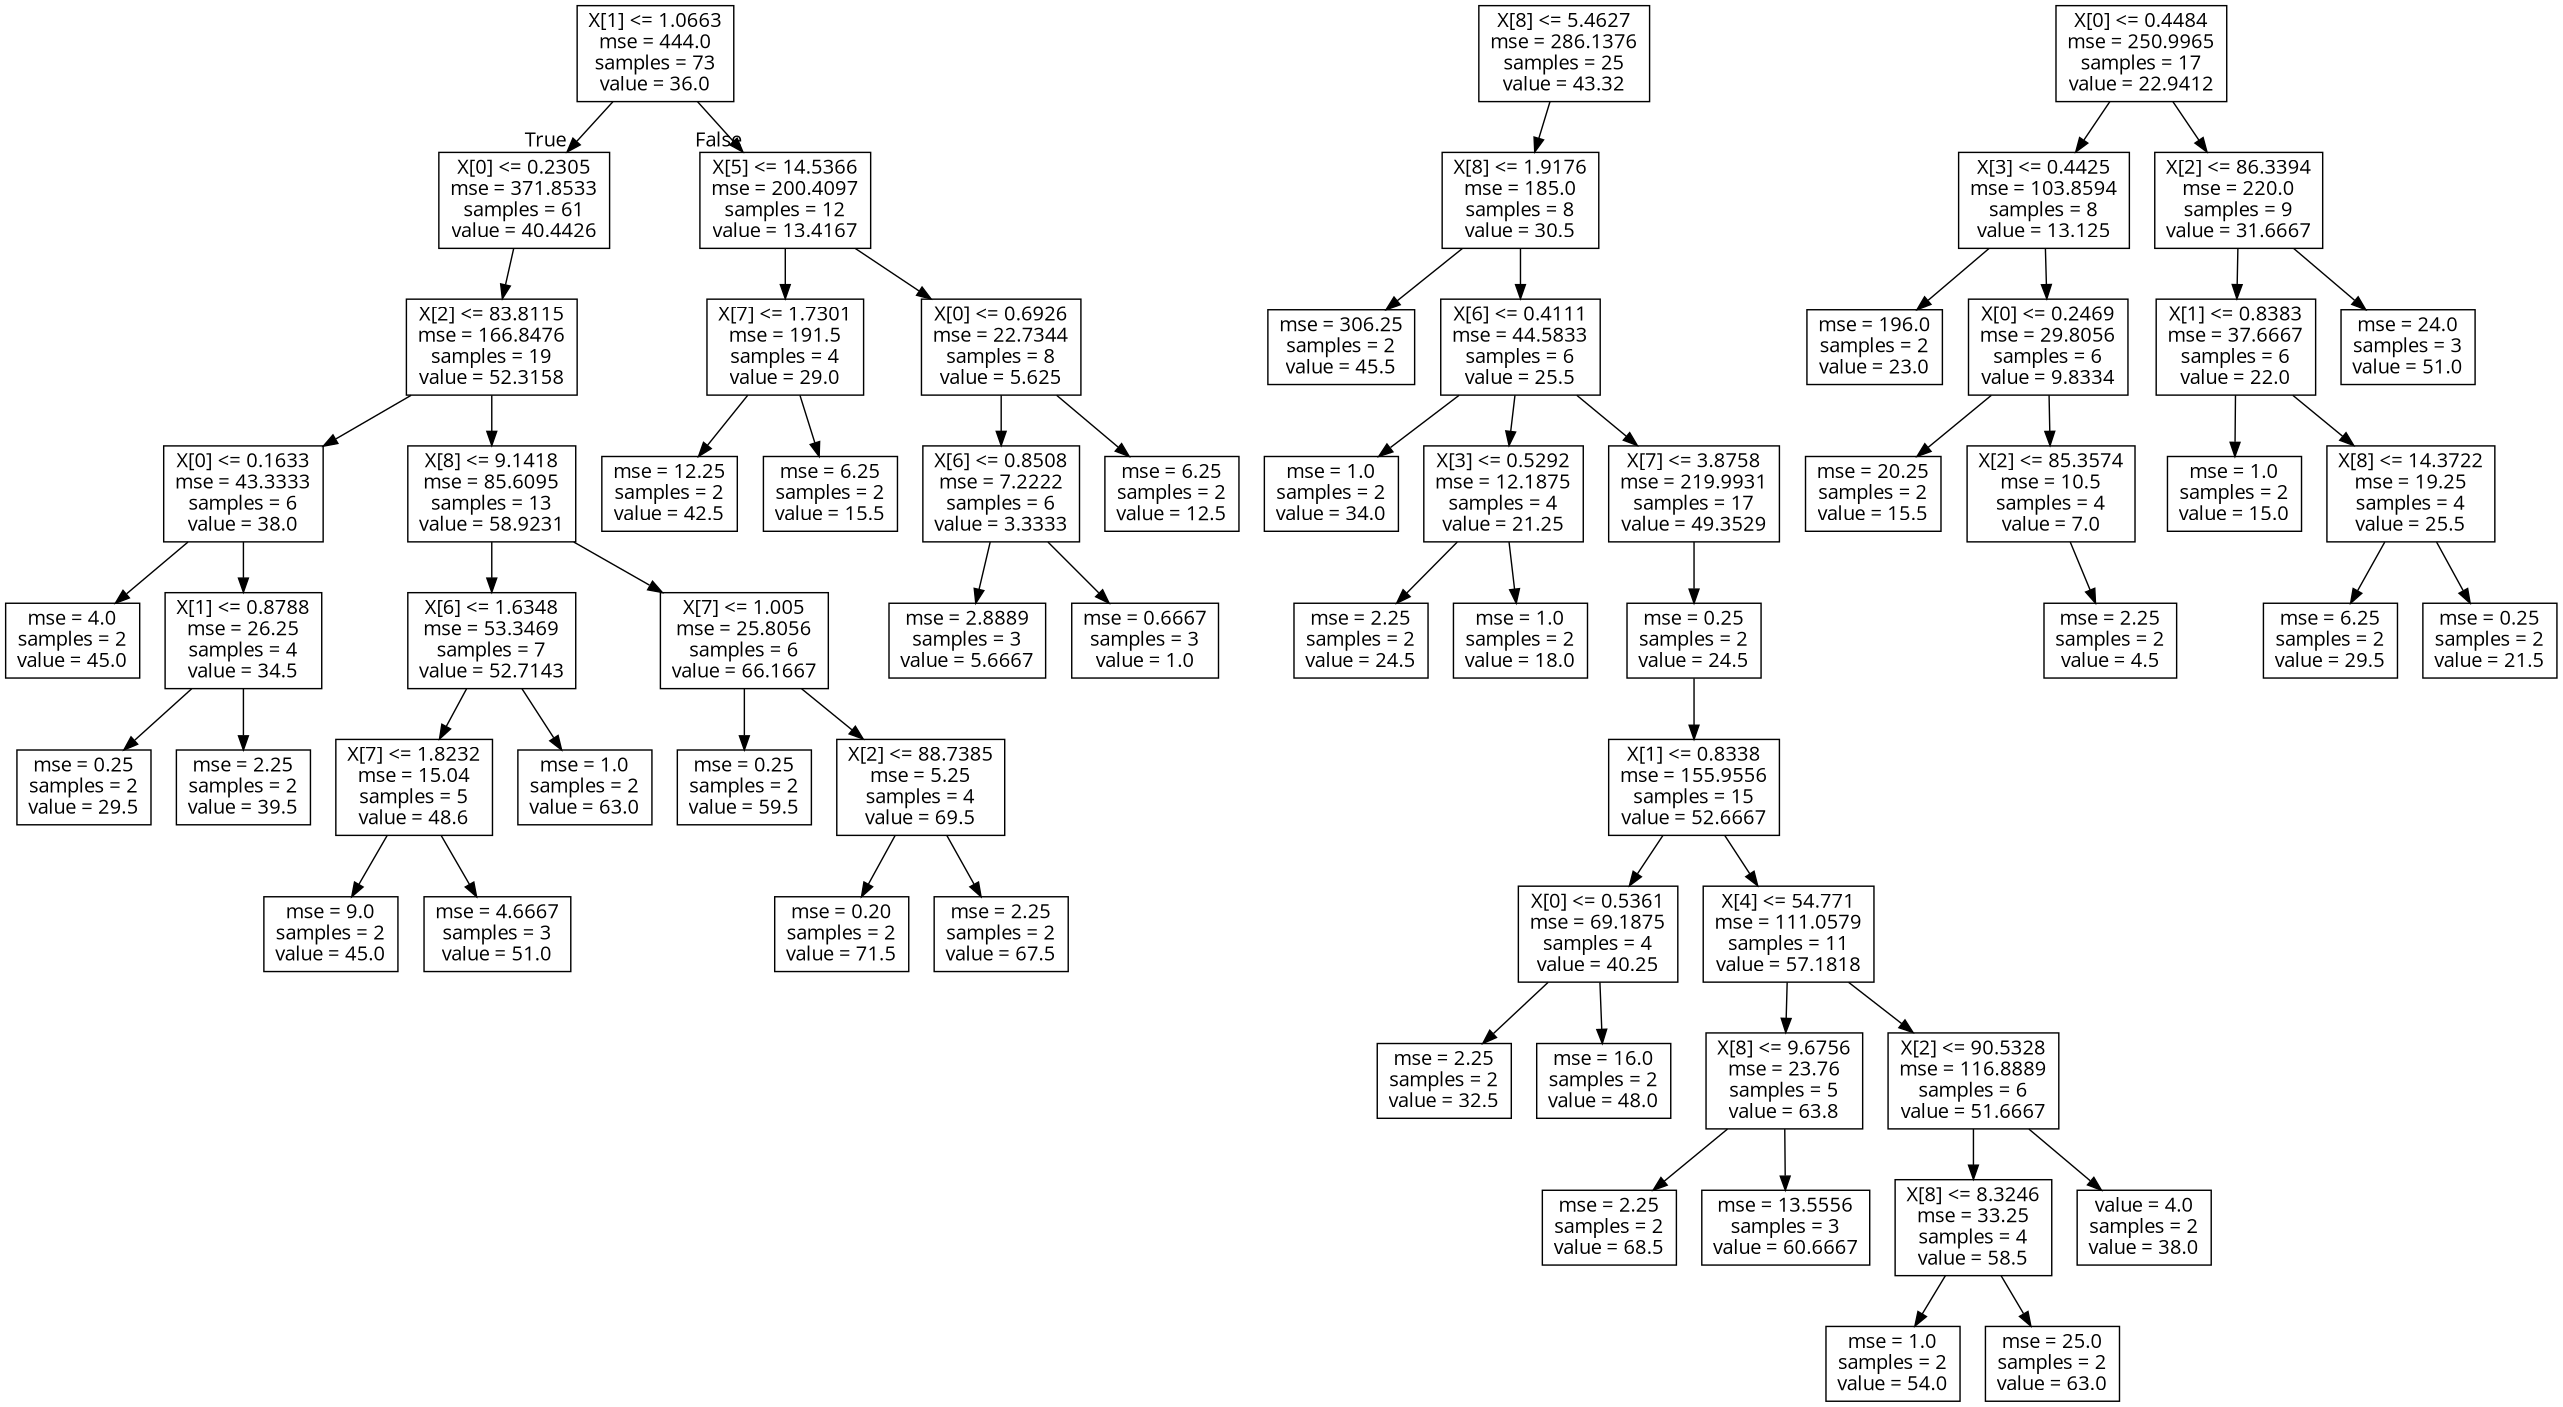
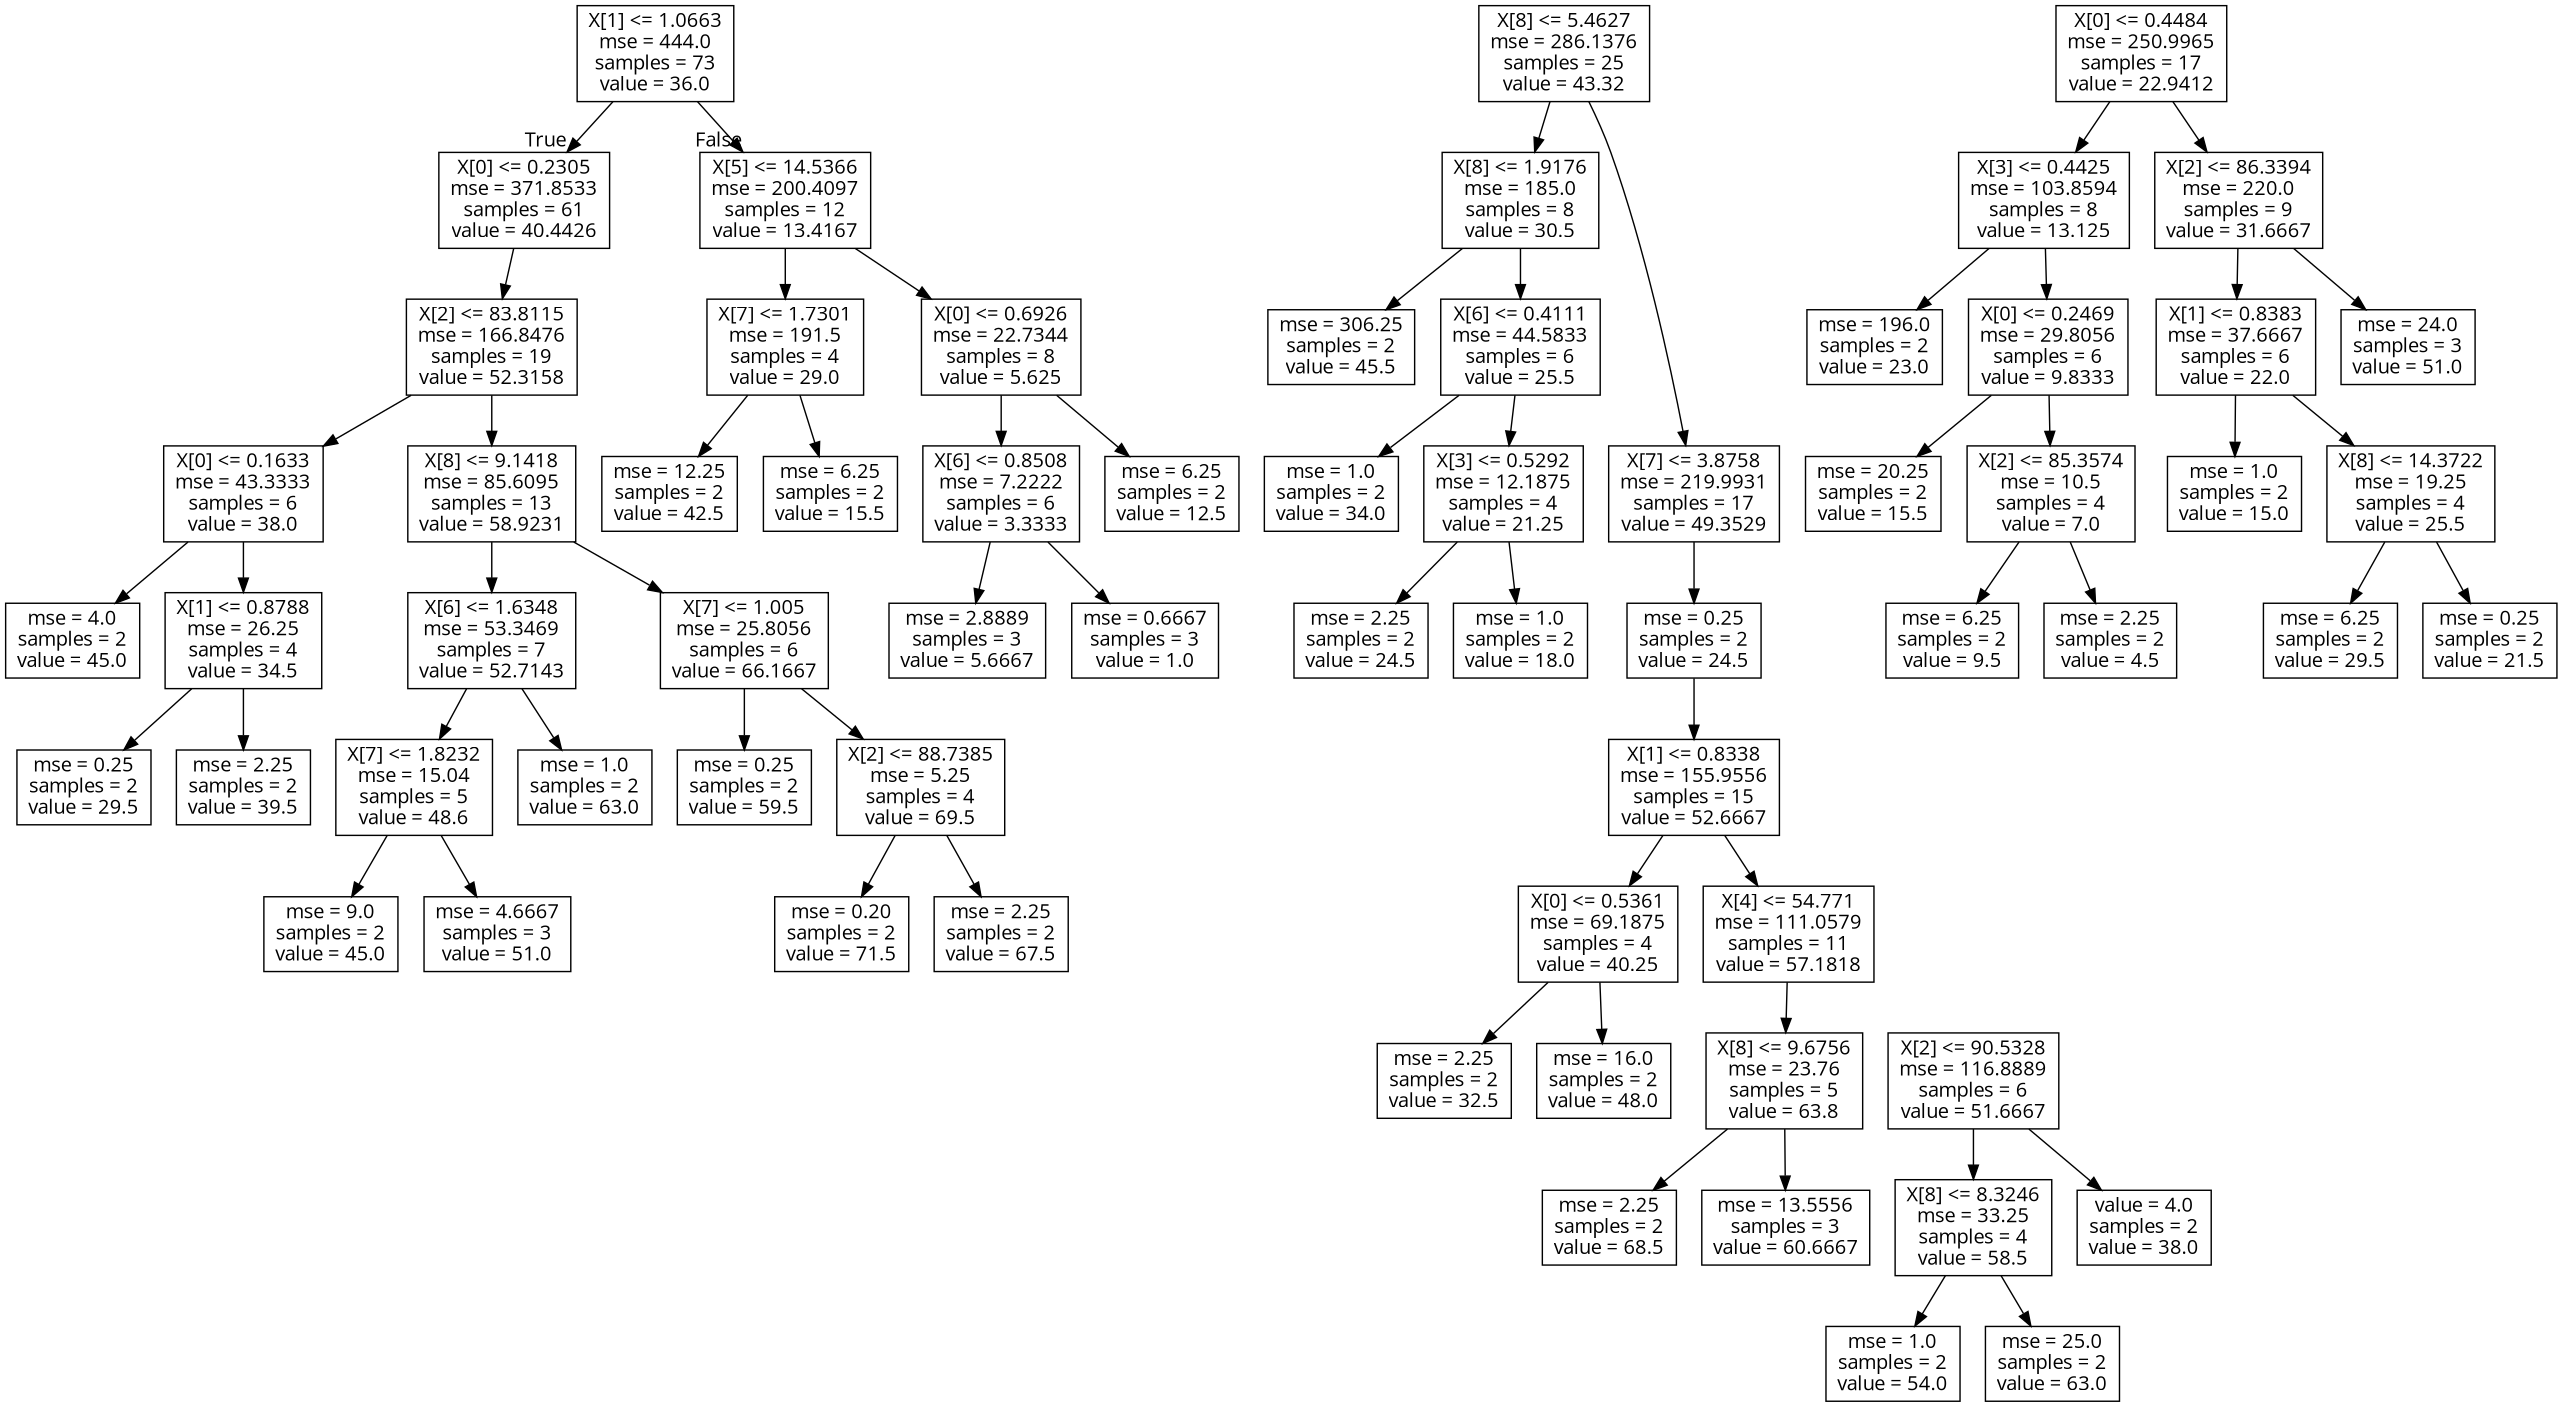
node "X[0] <= 0.2469 mse = 29.8056 samples = 6 value = 9.8334": label "X[0] <= 0.2469 mse = 29.8056 samples = 6 value = 9.8334" -> "X[0] <= 0.2469 mse = 29.8056 samples = 6 value = 9.8333"
edge "X[6] <= 0.4111 mse = 44.5833 samples = 6 value = 25.5" -> "X[7] <= 3.8758 mse = 219.9931 samples = 17 value = 49.3529": now "X[8] <= 5.4627 mse = 286.1376 samples = 25 value = 43.32" -> "X[7] <= 3.8758 mse = 219.9931 samples = 17 value = 49.3529"
node "mse = 6.25 samples = 2 value = 9.5": added
edge "X[4] <= 54.771 mse = 111.0579 samples = 11 value = 57.1818" -> "X[2] <= 90.5328 mse = 116.8889 samples = 6 value = 51.6667": removed
